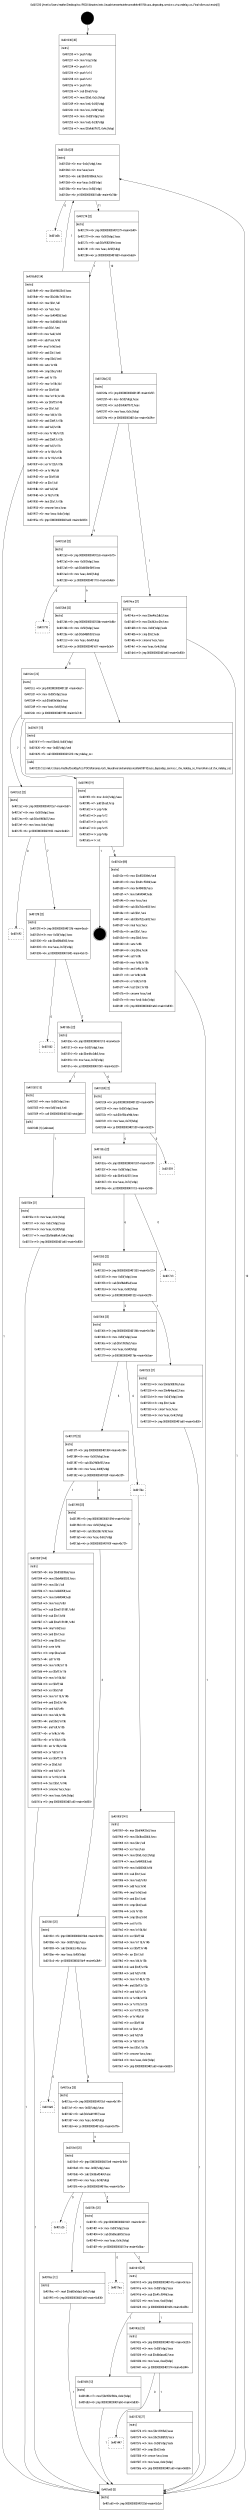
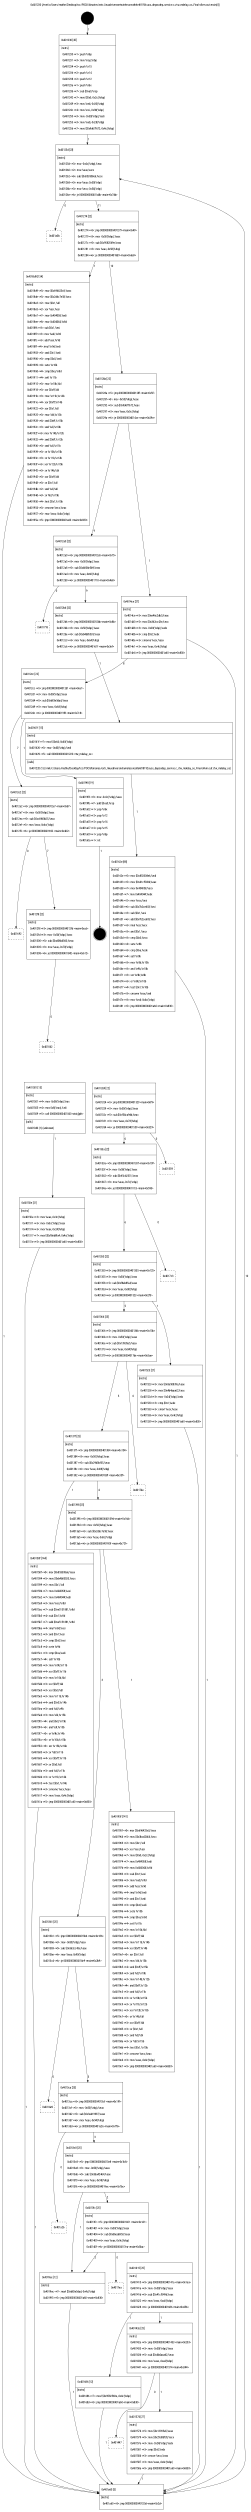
edge "0x4018d9 [134]" -> "0x40125d [23]": now "0x401230 [45]" -> "0x40125d [23]"
edge "0x4012b6 [22]" -> "0x4012cc [22]": now "0x4014ce [27]" -> "0x4012cc [22]"
edge "0x4019f8 [19]" -> "0x40162e [88]": now "0x40161f [15]" -> "0x40162e [88]"
node "0x40130e [22]": removed
edge "0x4017de" -> "0x40195f [141]": now "0x401398 [25]" -> "0x40195f [141]"
edge "0x4013e3 [25]" -> "0x401a26": now "0x4013ca [25]" -> "0x401a26"
edge "0x4013fc [25]" -> "0x401415 [25]": now "0x4013fc [25]" -> "0x4019ec [12]"
edge "0x401574 [27]" -> "0x401a60 [5]": added, label "1"
